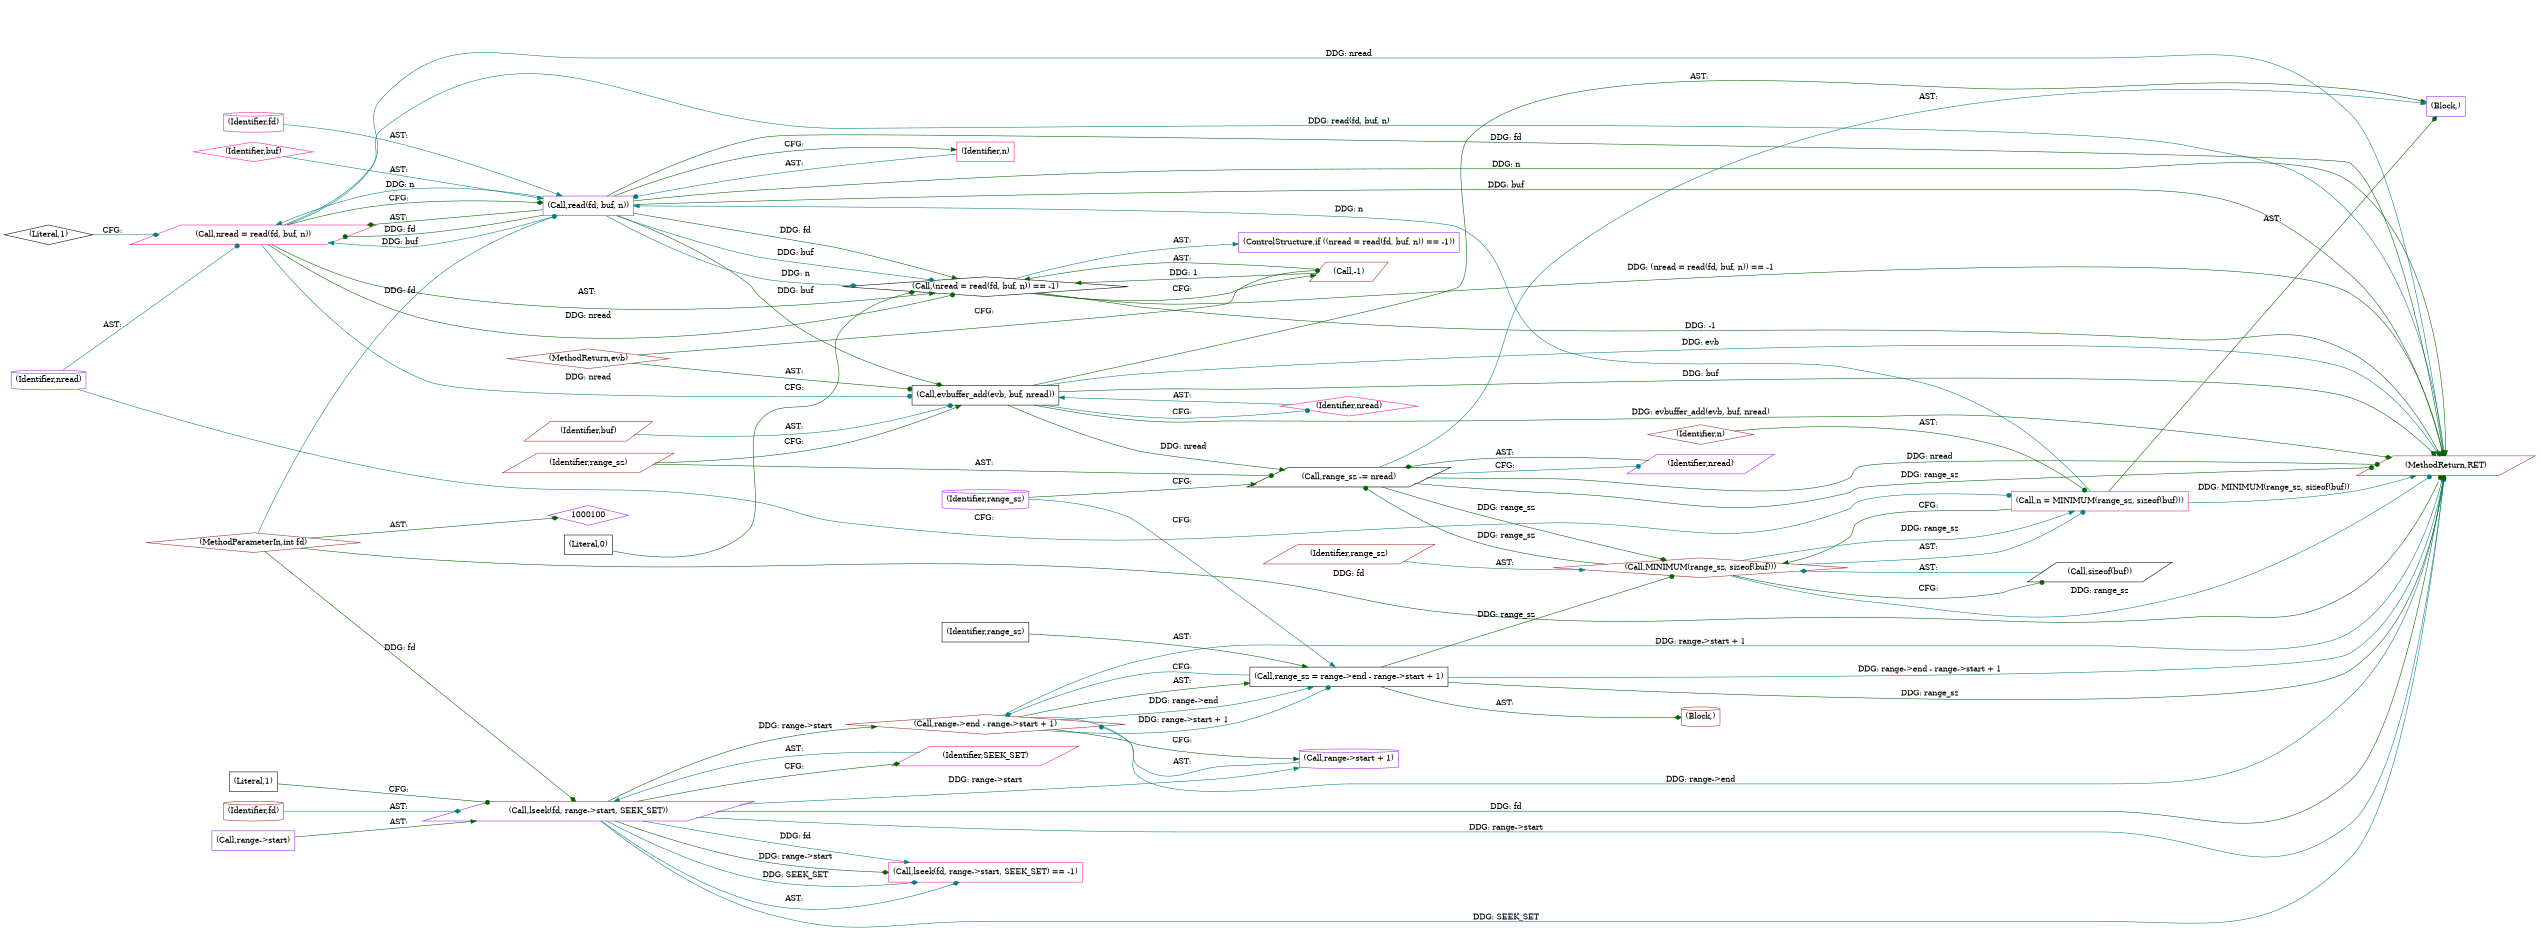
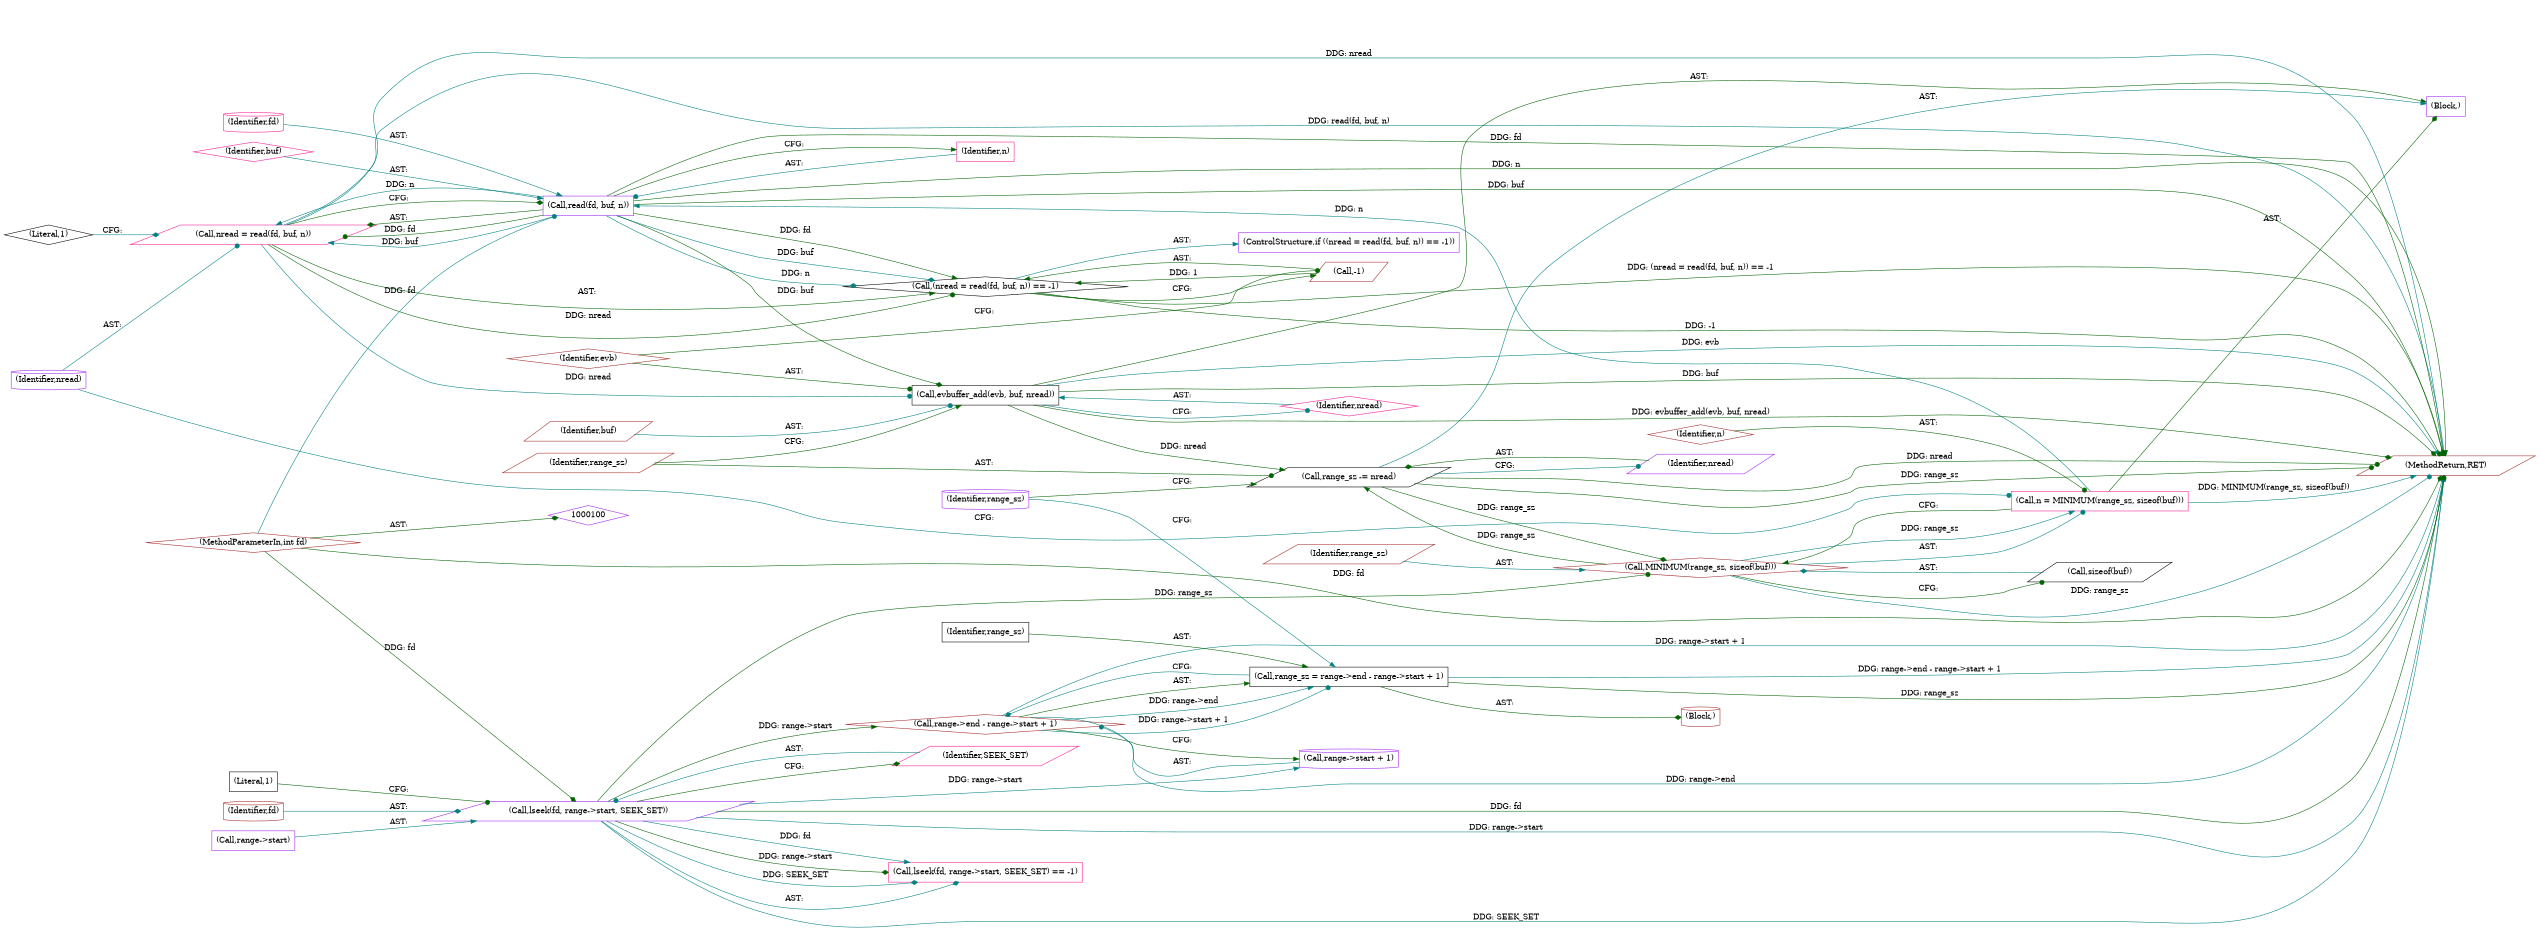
node "(MethodReturn,evb)": label "(MethodReturn,evb)" -> "(Identifier,evb)"
edge "(Call,MINIMUM(range_sz, sizeof(buf)))" -> "(Call,range_sz -= nread)": arrowhead dot -> normal
node "(Literal,0)": removed
edge "(MethodParameterIn,int fd)" -> "(MethodReturn,RET)": arrowhead dot -> diamond
edge "(Call,range_sz = range->end - range->start + 1)" -> "(Call,MINIMUM(range_sz, sizeof(buf)))": now "(Call,lseek(fd, range->start, SEEK_SET))" -> "(Call,MINIMUM(range_sz, sizeof(buf)))"
edge "(Identifier,SEEK_SET)" -> "(Call,lseek(fd, range->start, SEEK_SET))": arrowhead normal -> dot
edge "(Call,range->start)" -> "(Call,lseek(fd, range->start, SEEK_SET))": color darkgreen -> teal
